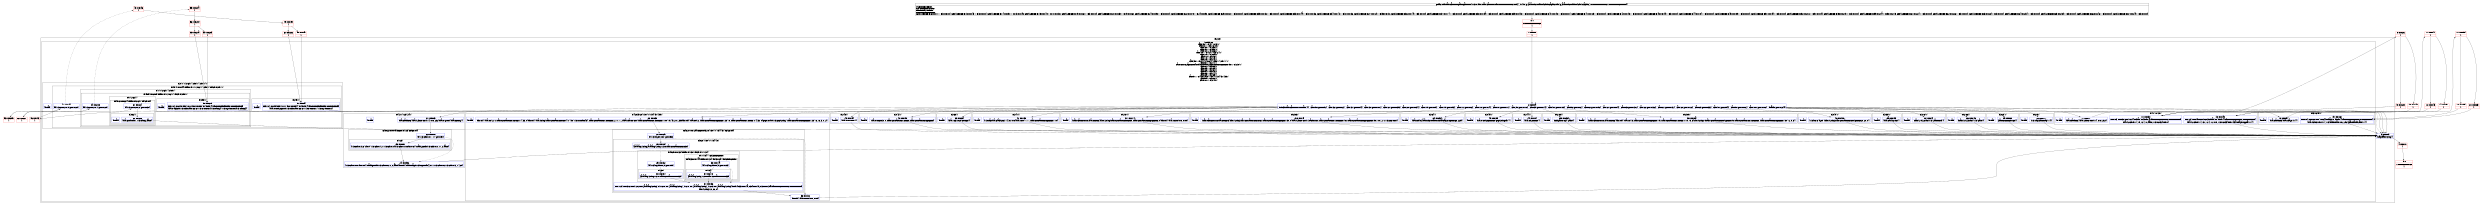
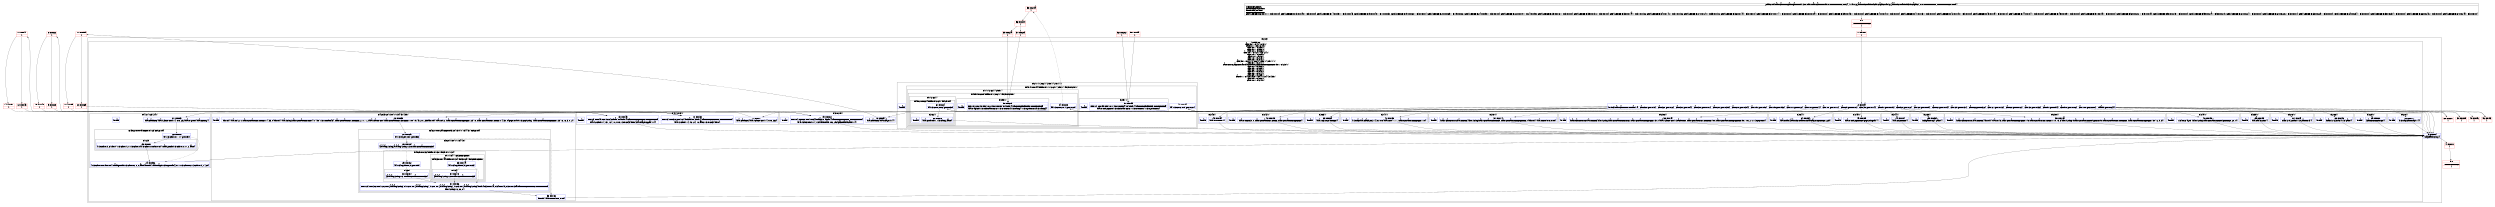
node "49: 0x01f9": removed
